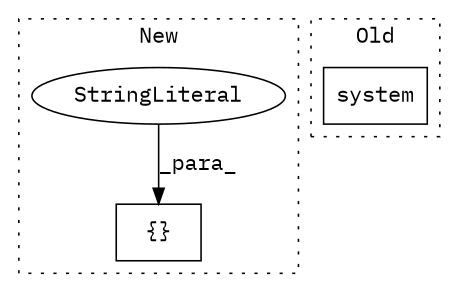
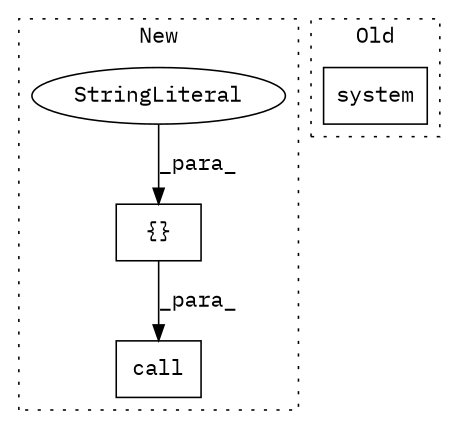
node "call": added
